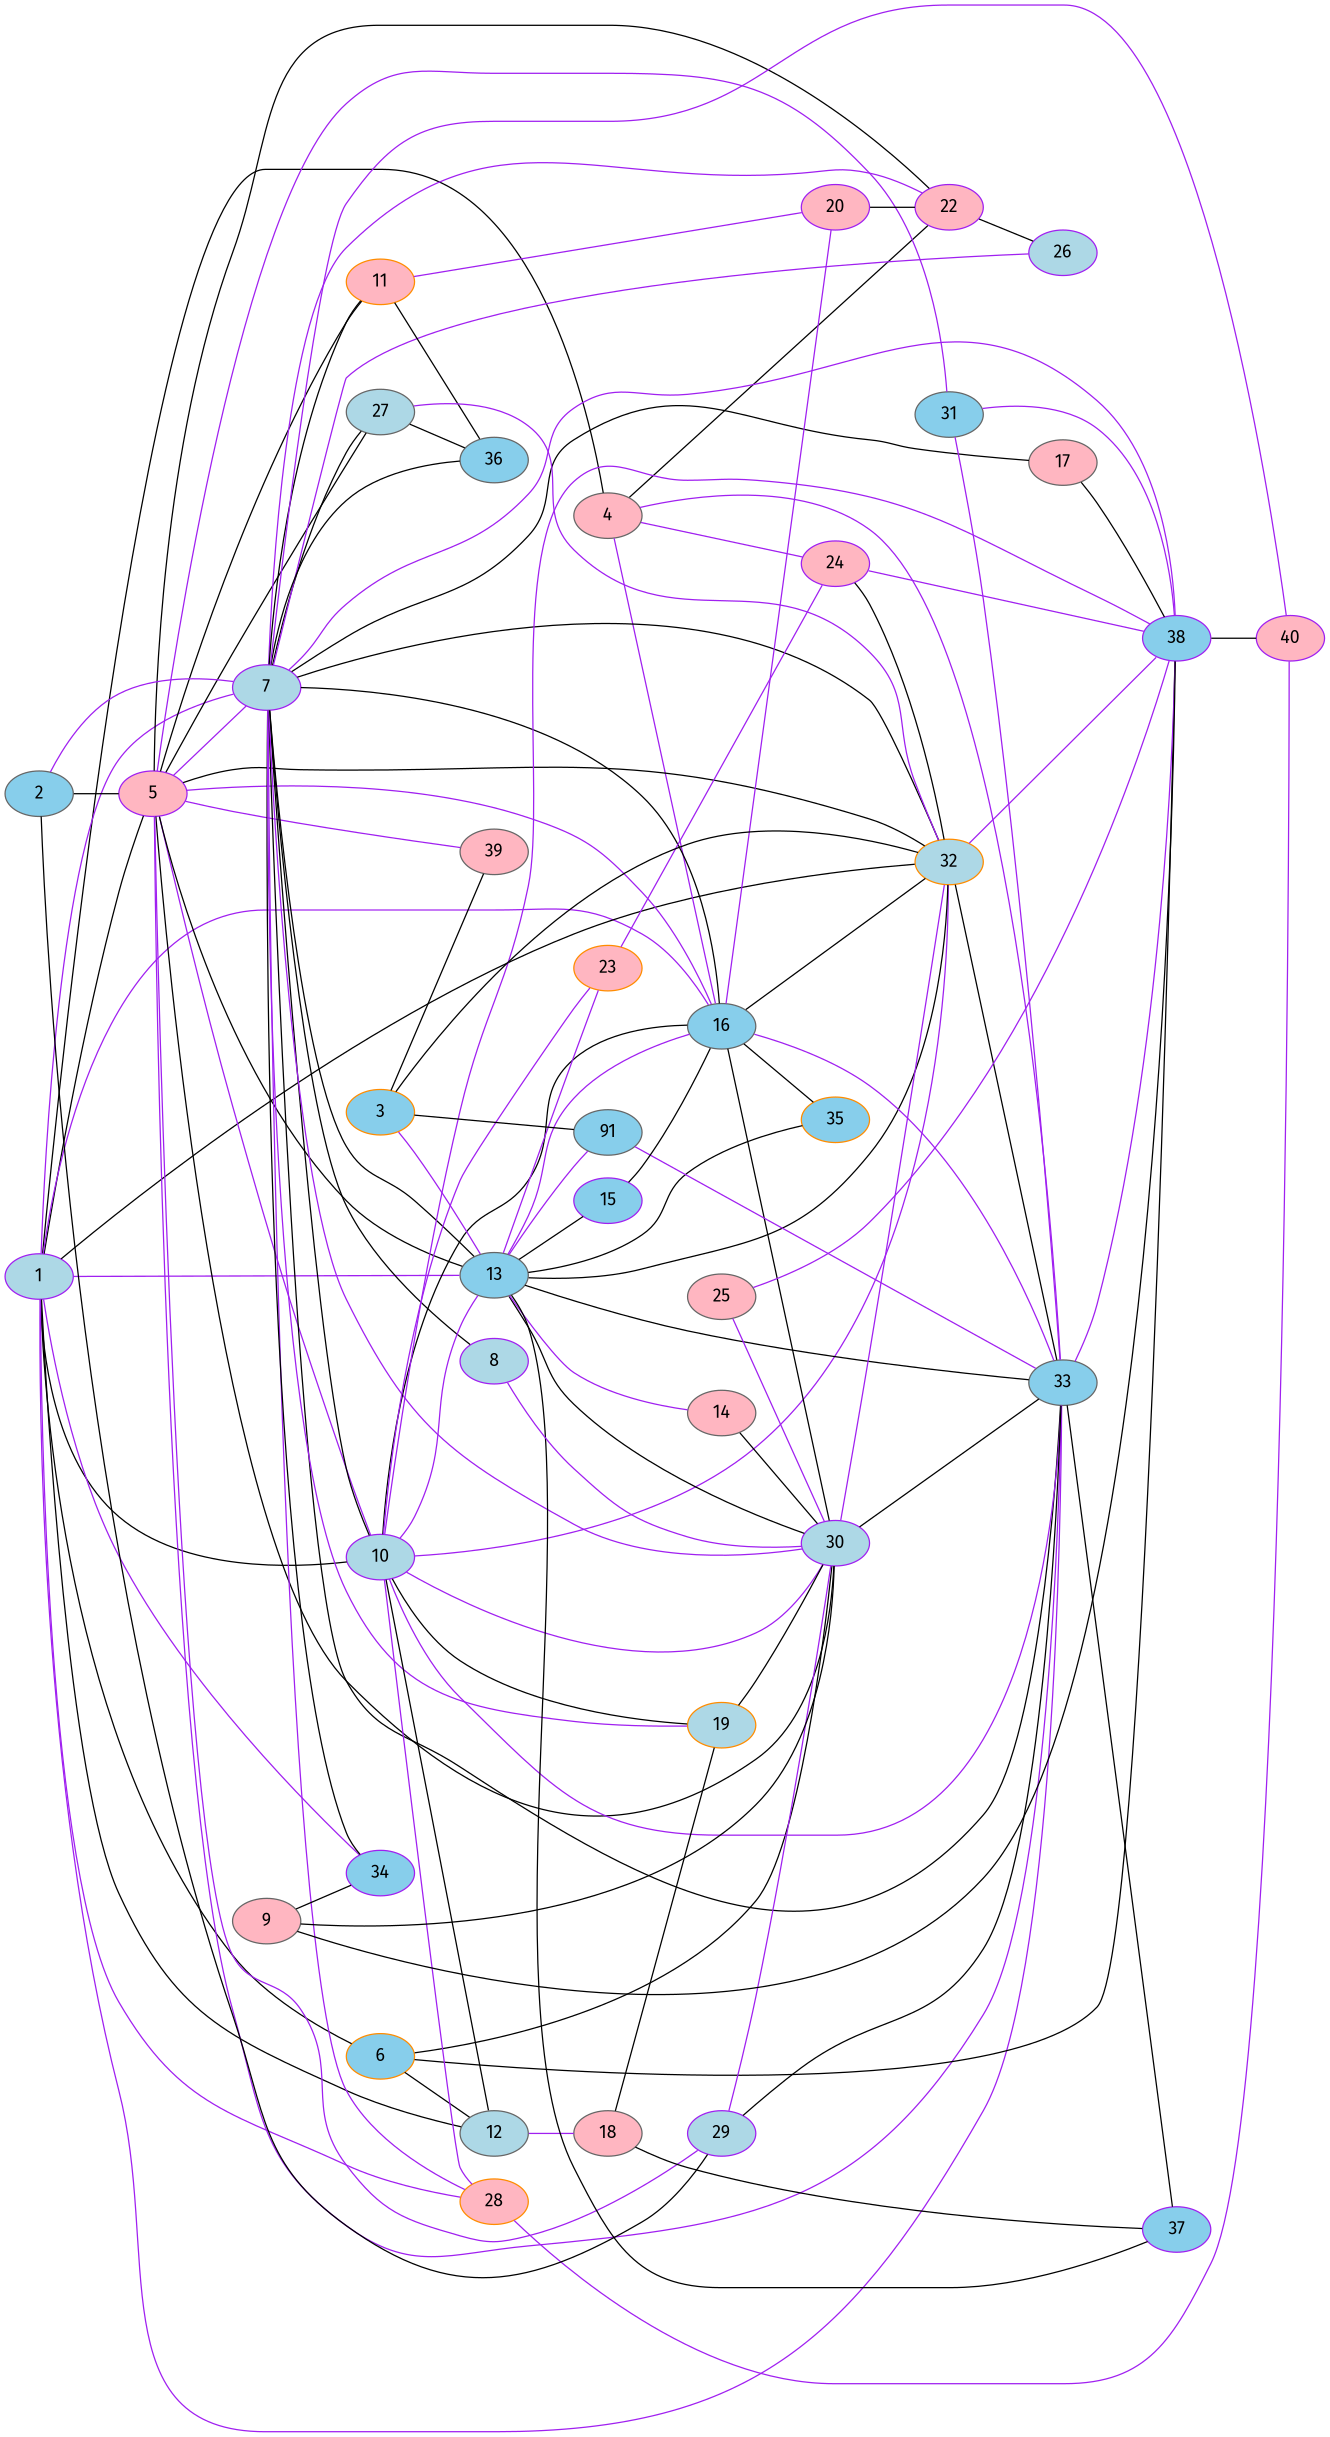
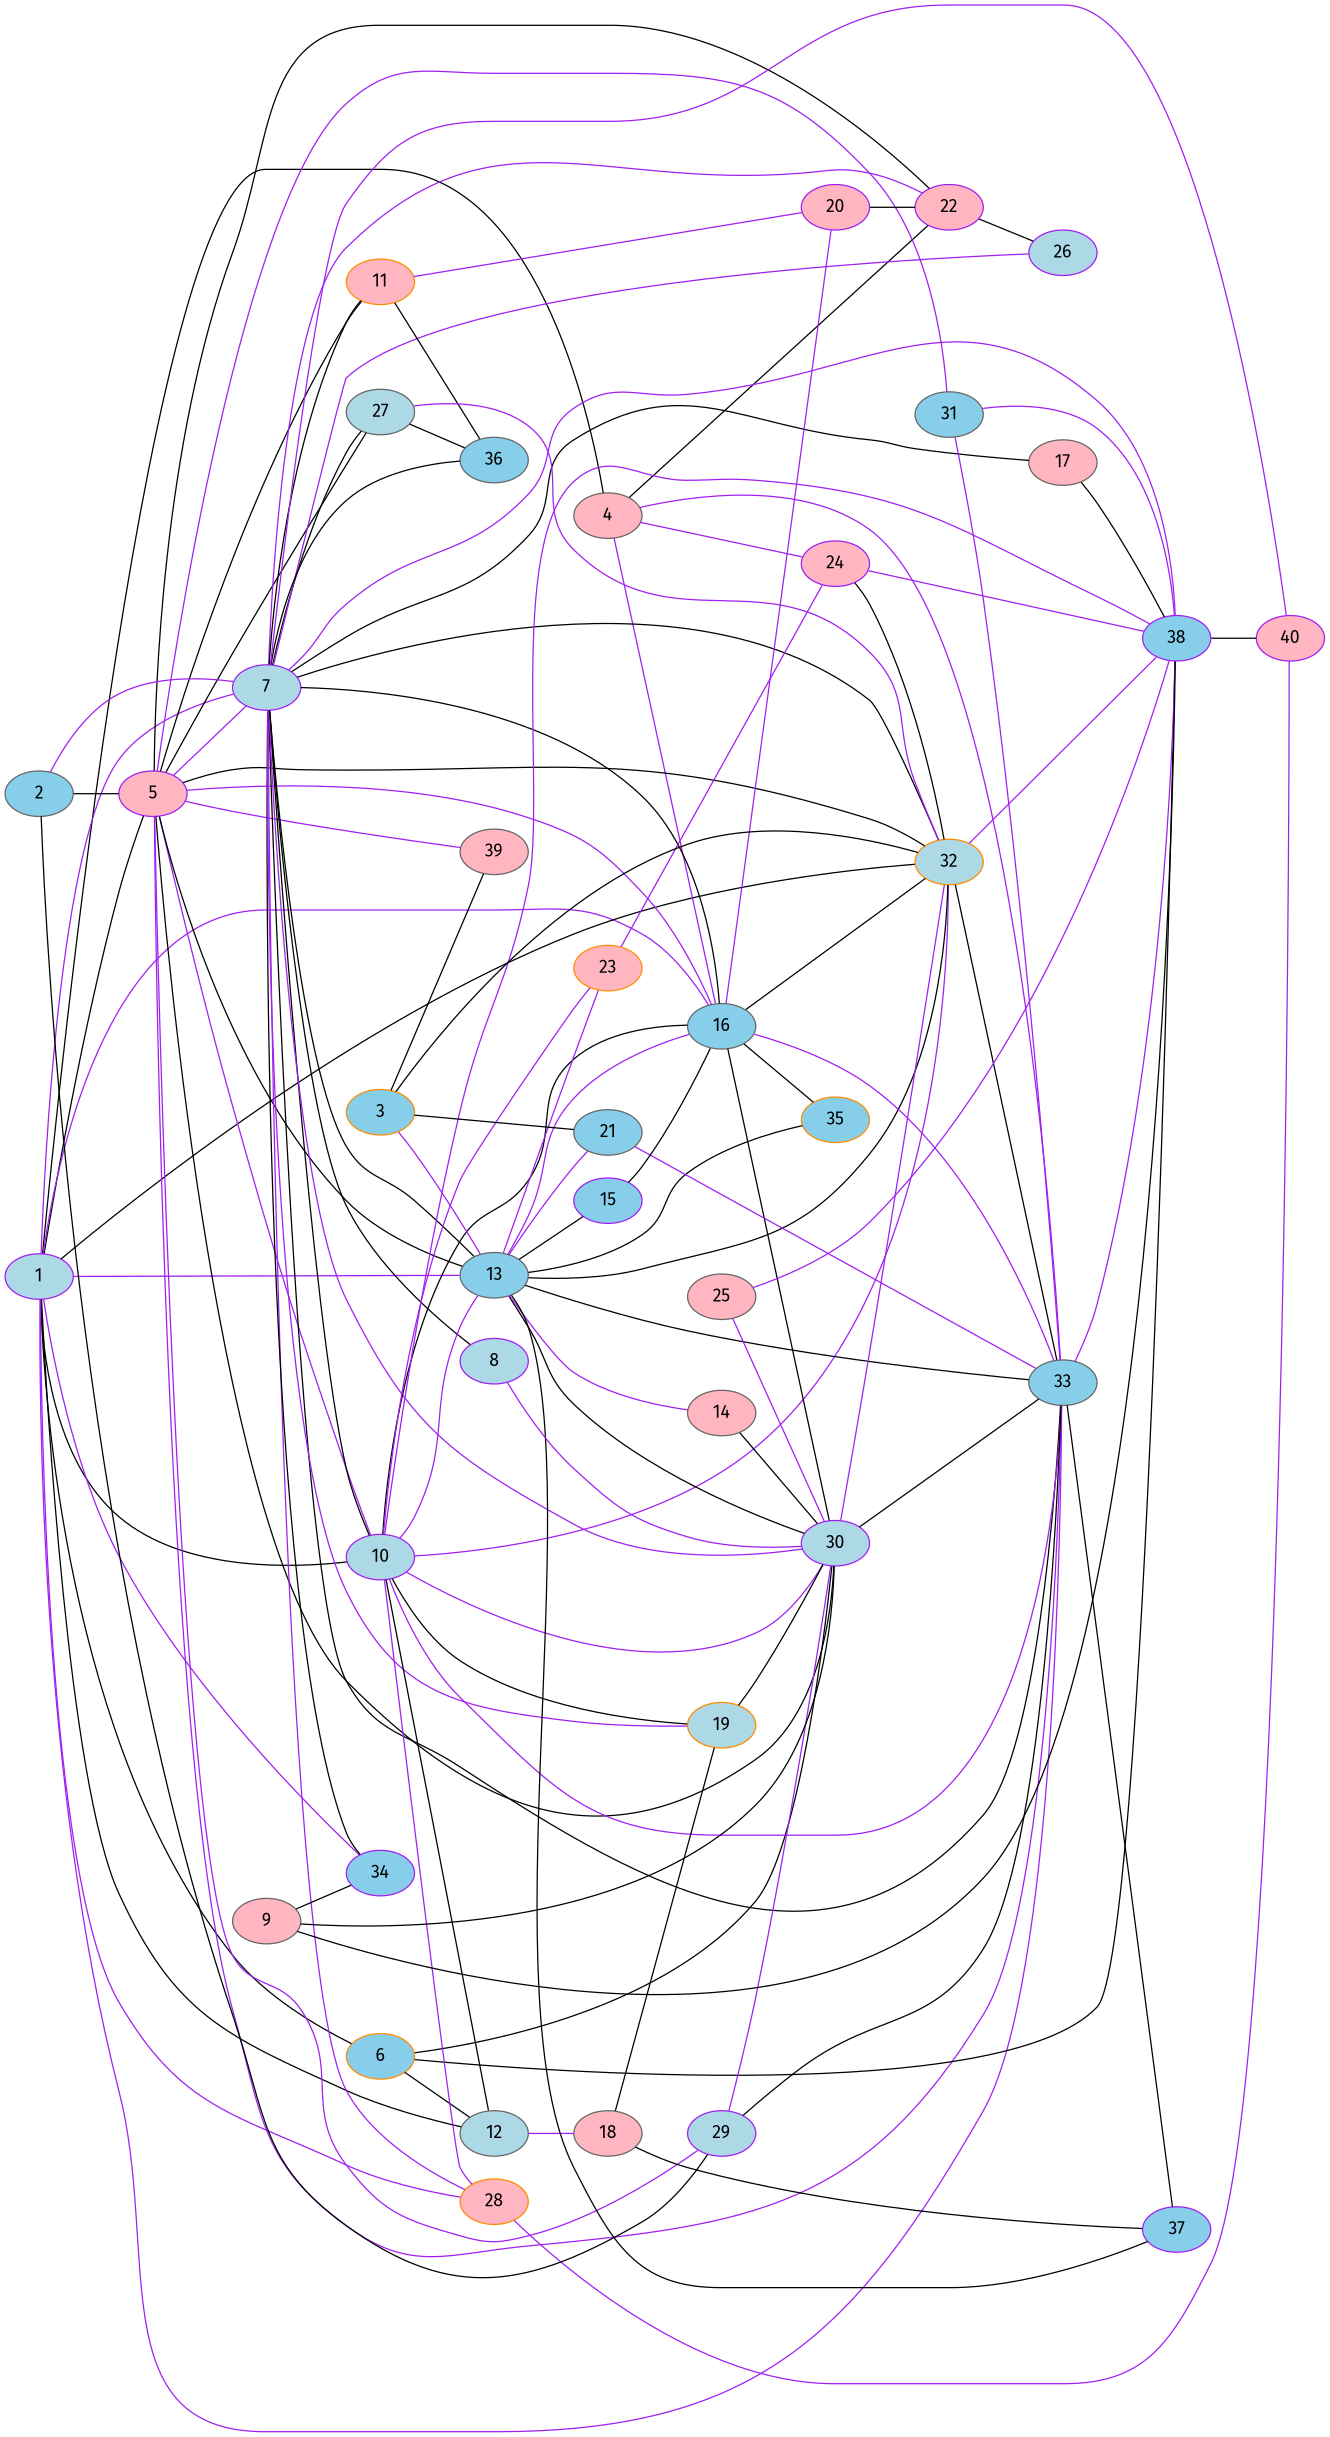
node "91": label "91" -> "21"
